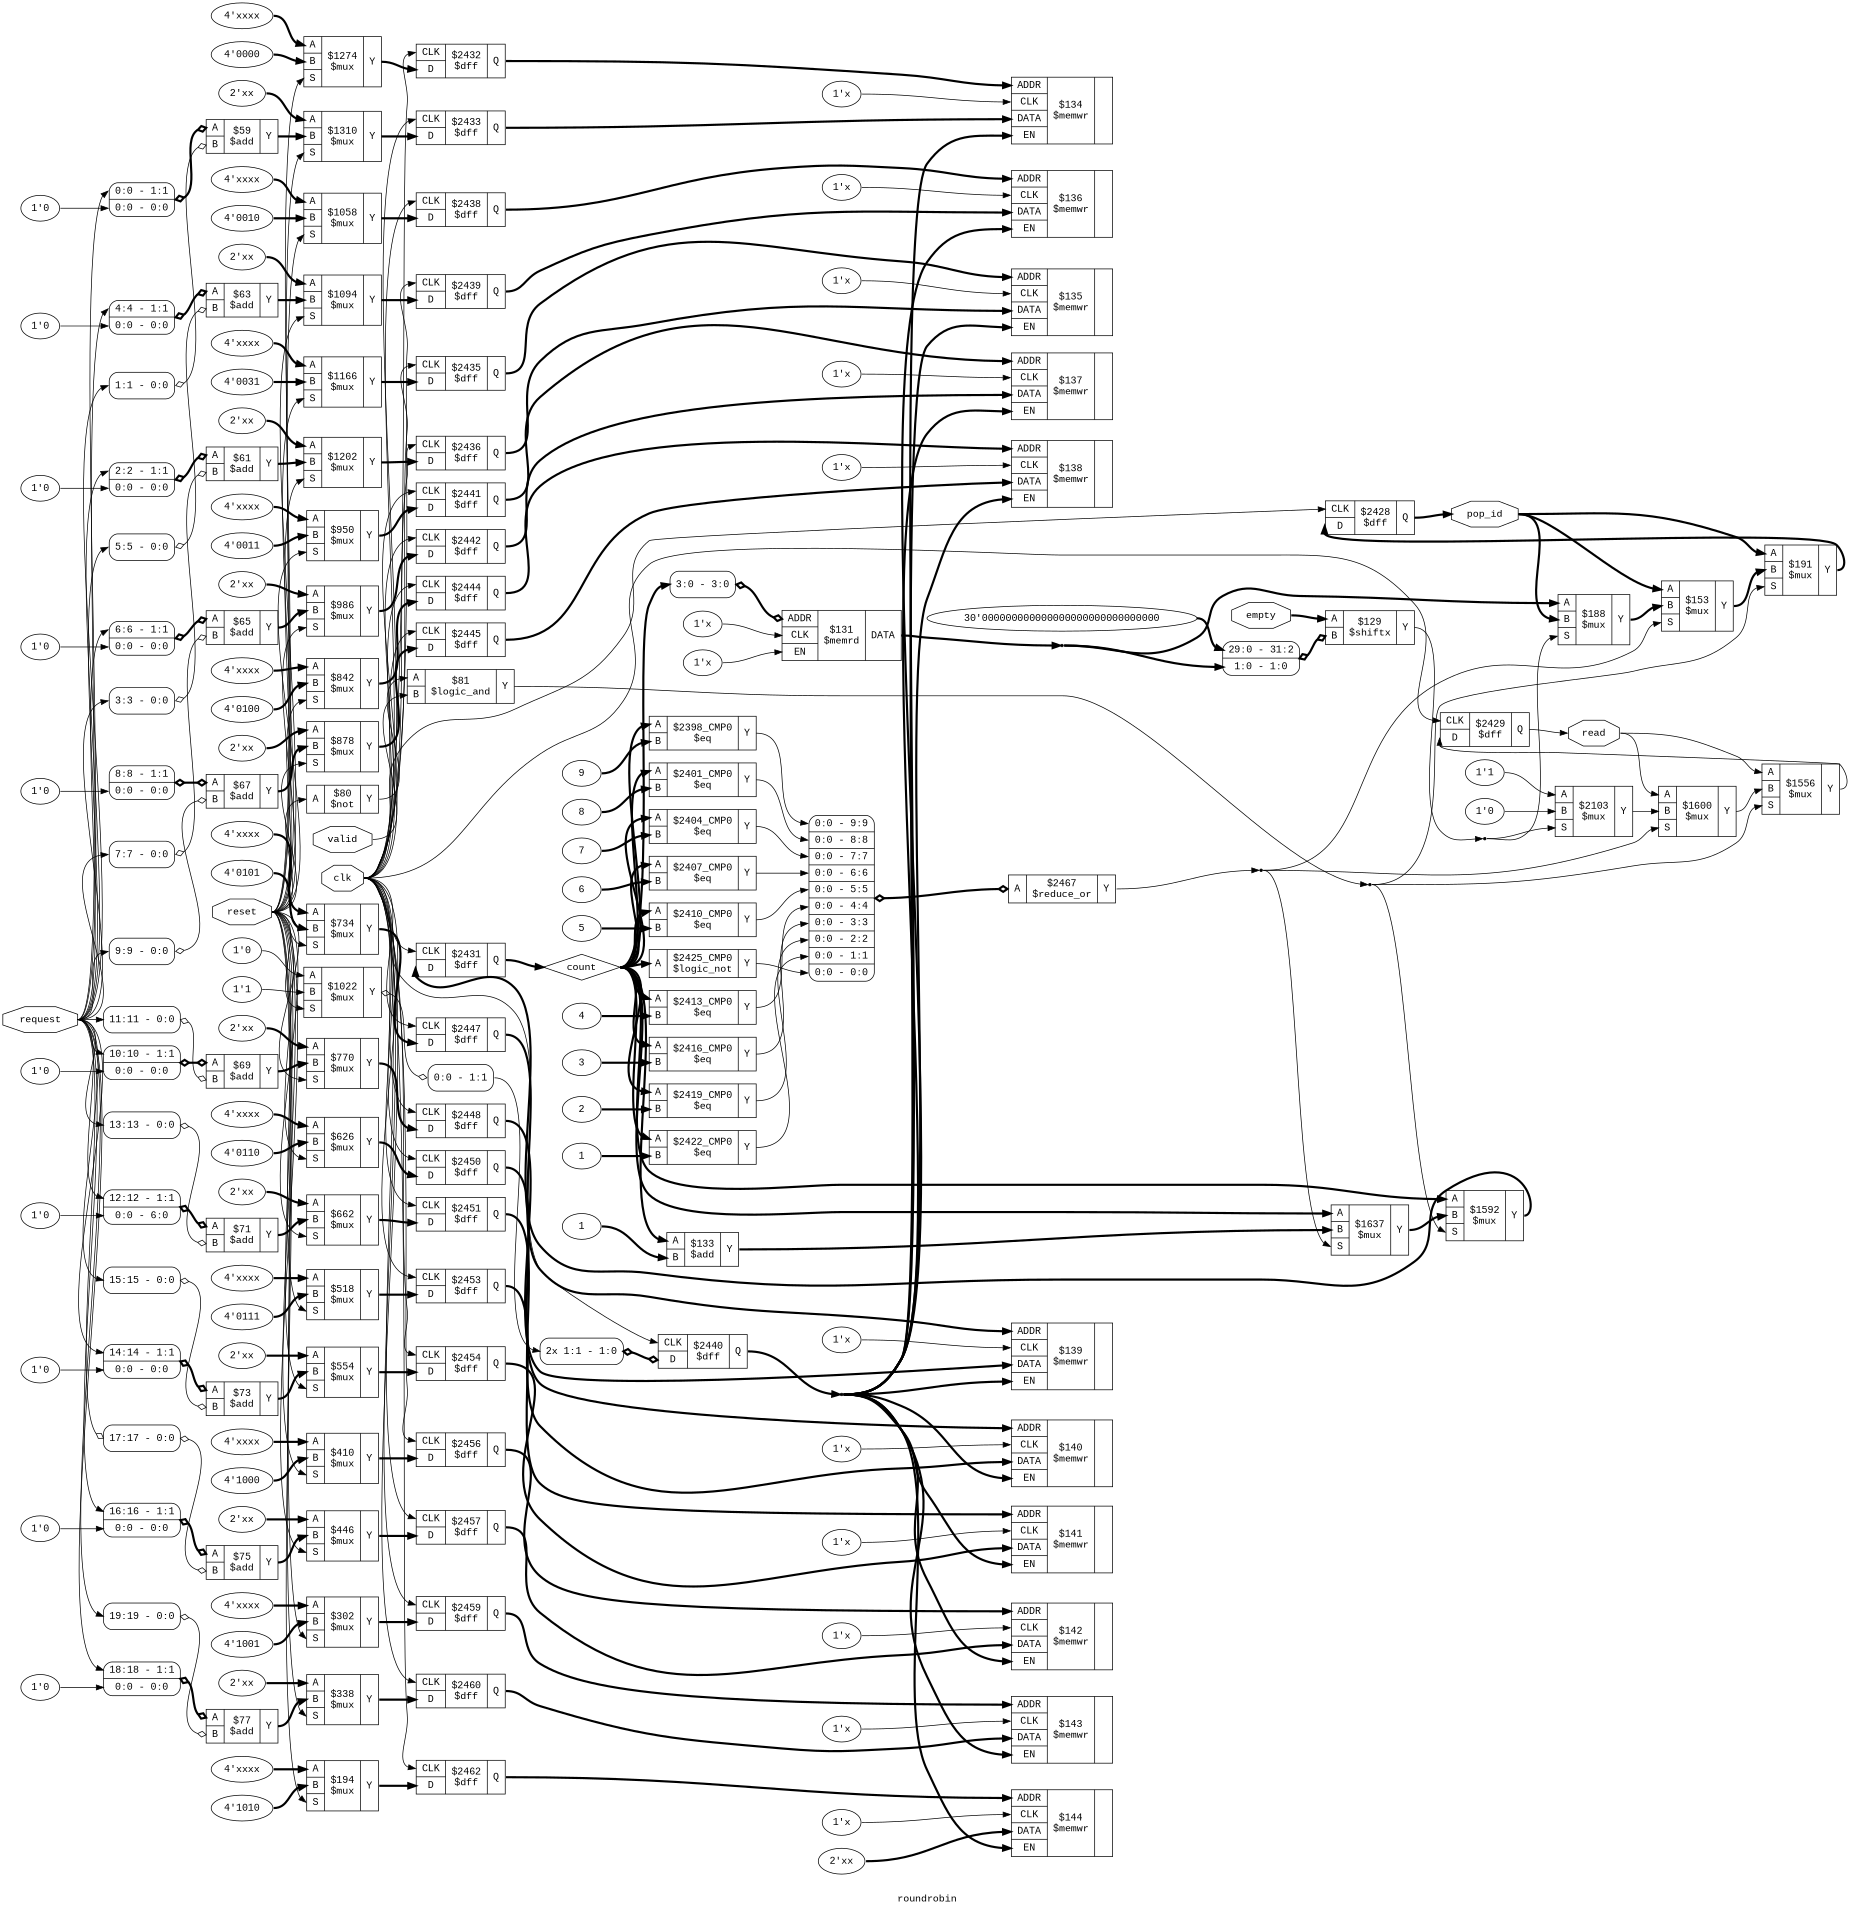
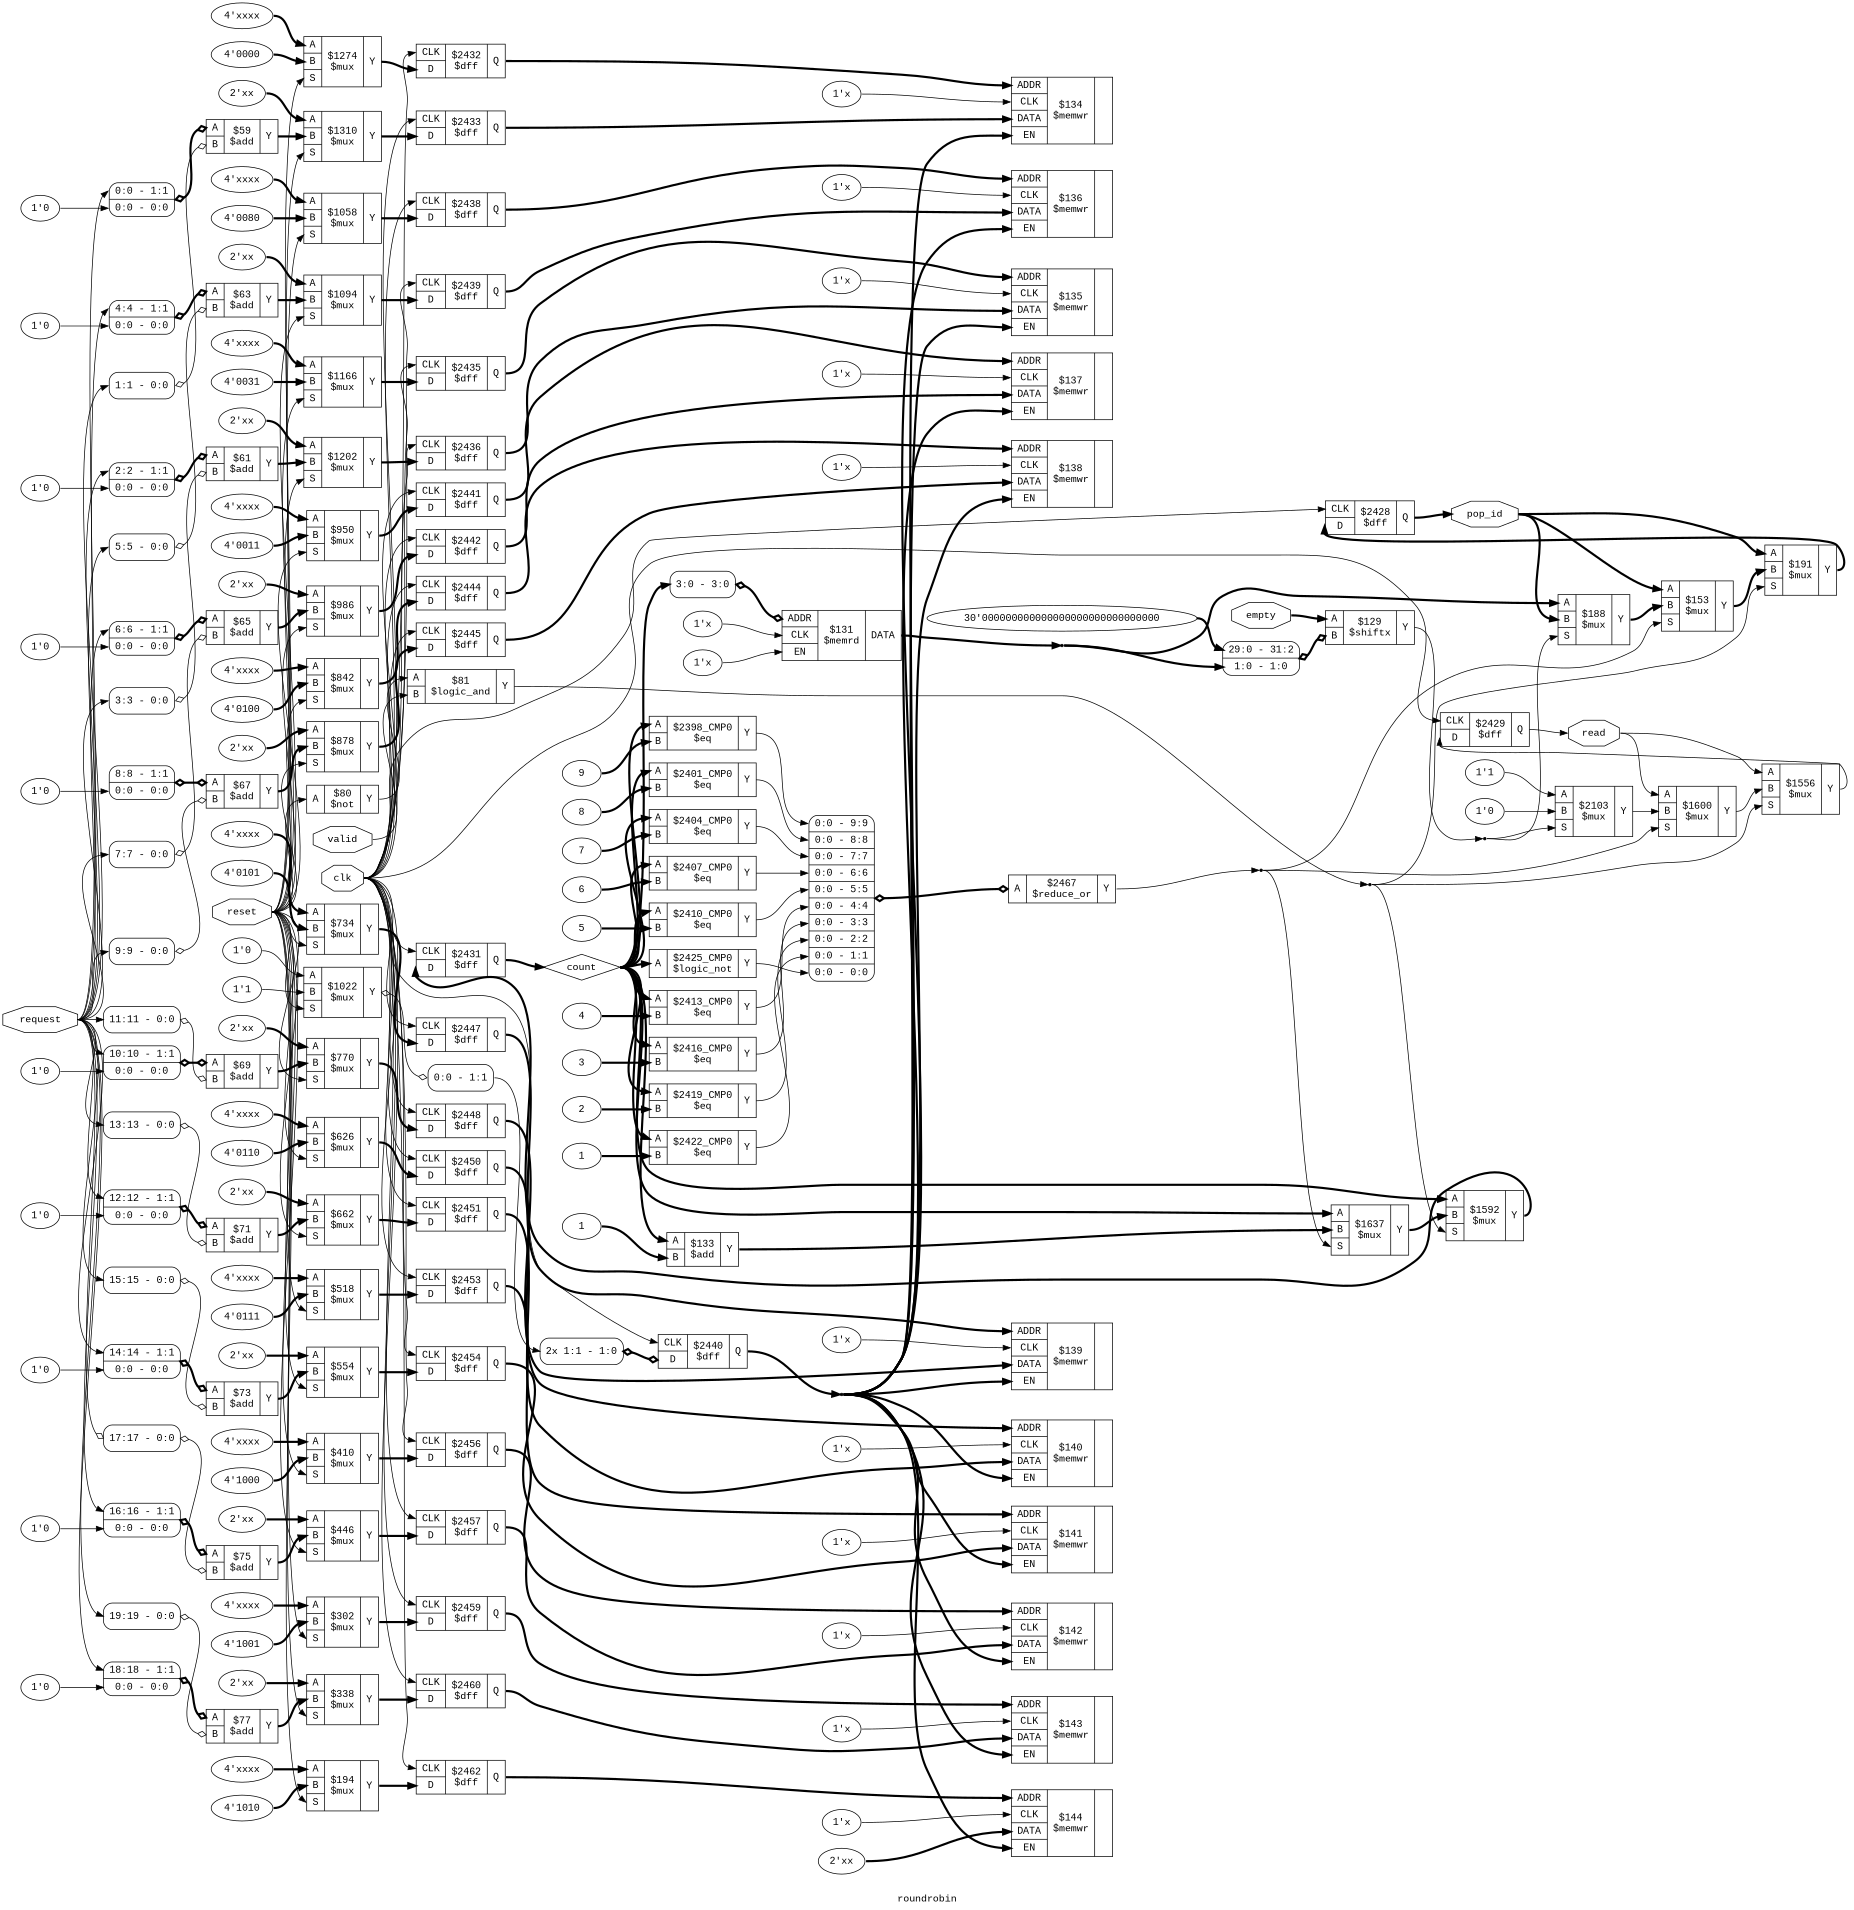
node "4'0010": label "4'0010" -> "4'0080"
node "12:12 - 1:1": text "0:0 - 6:0" -> "0:0 - 0:0"
